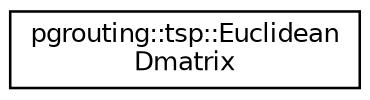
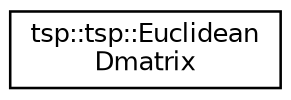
node "pgrouting::tsp::Euclidean Dmatrix": label "pgrouting::tsp::Euclidean Dmatrix" -> "tsp::tsp::Euclidean Dmatrix"
